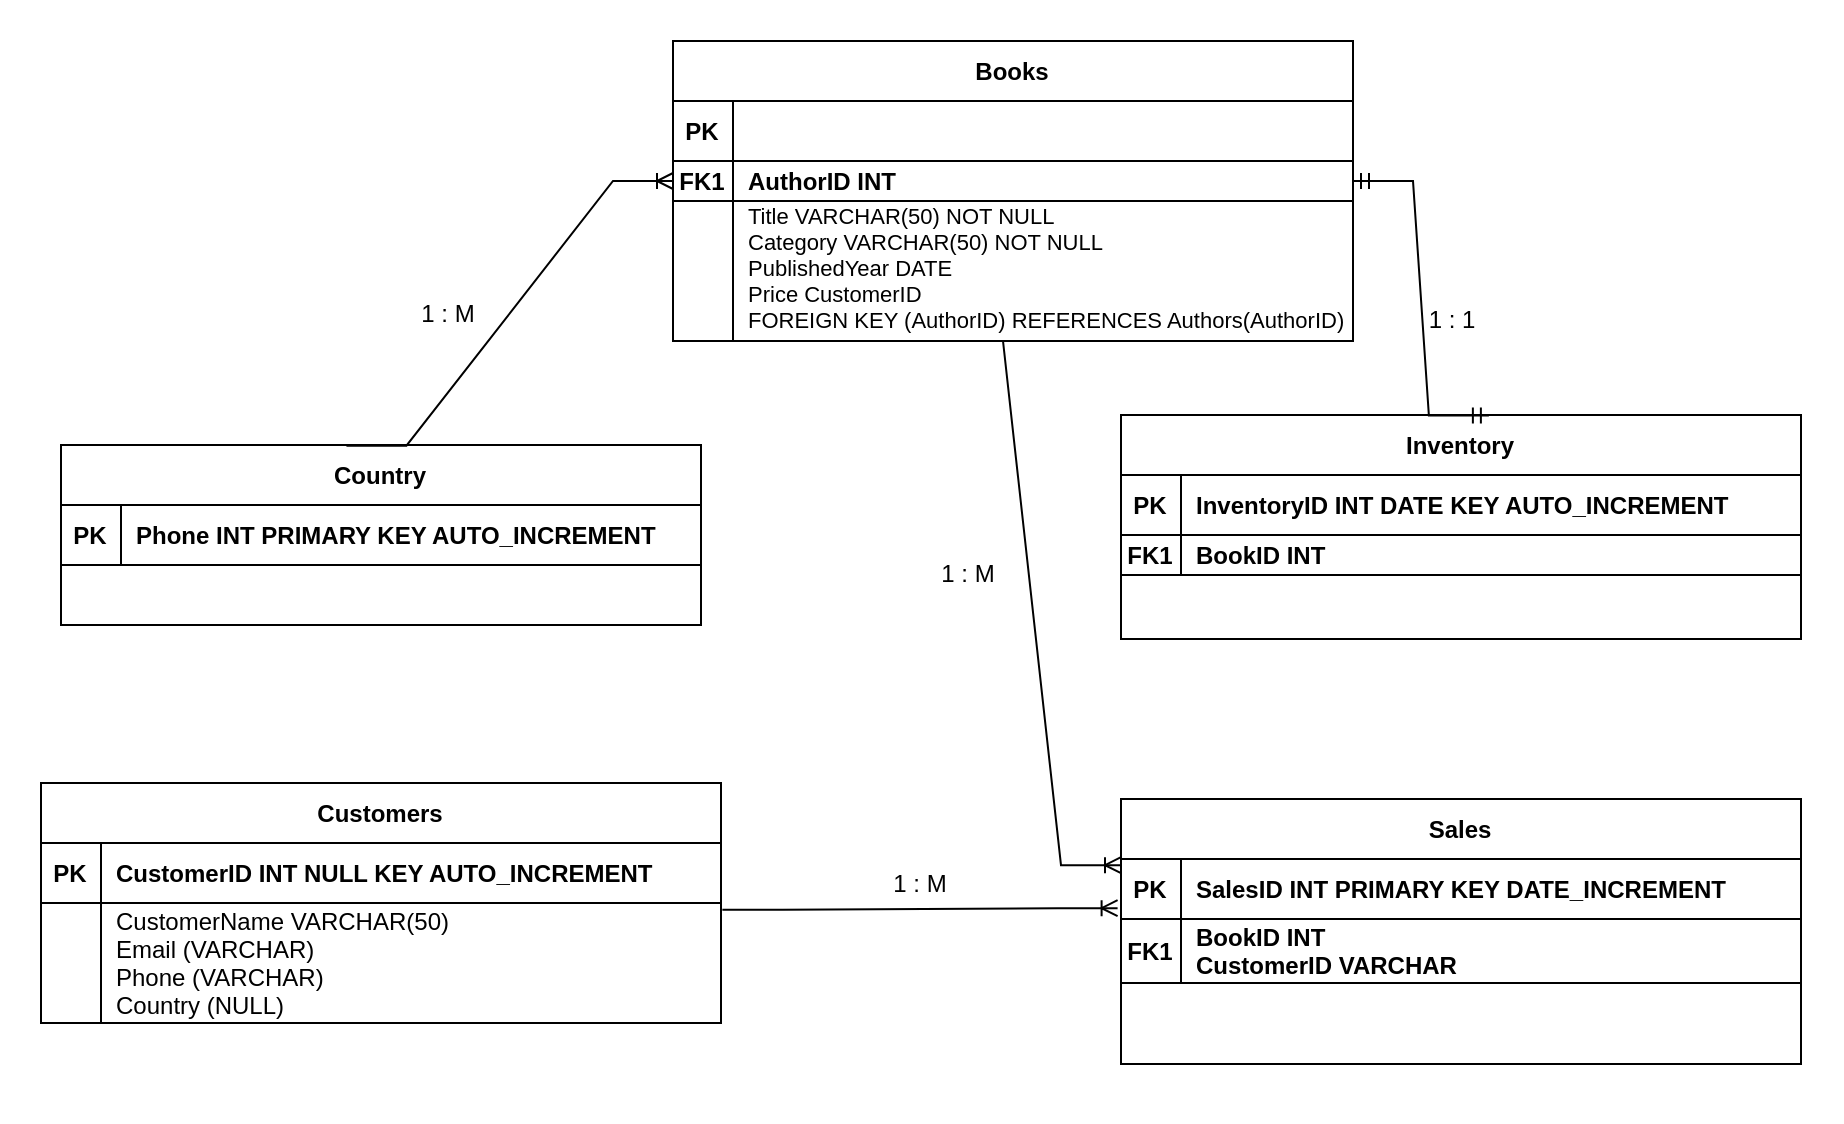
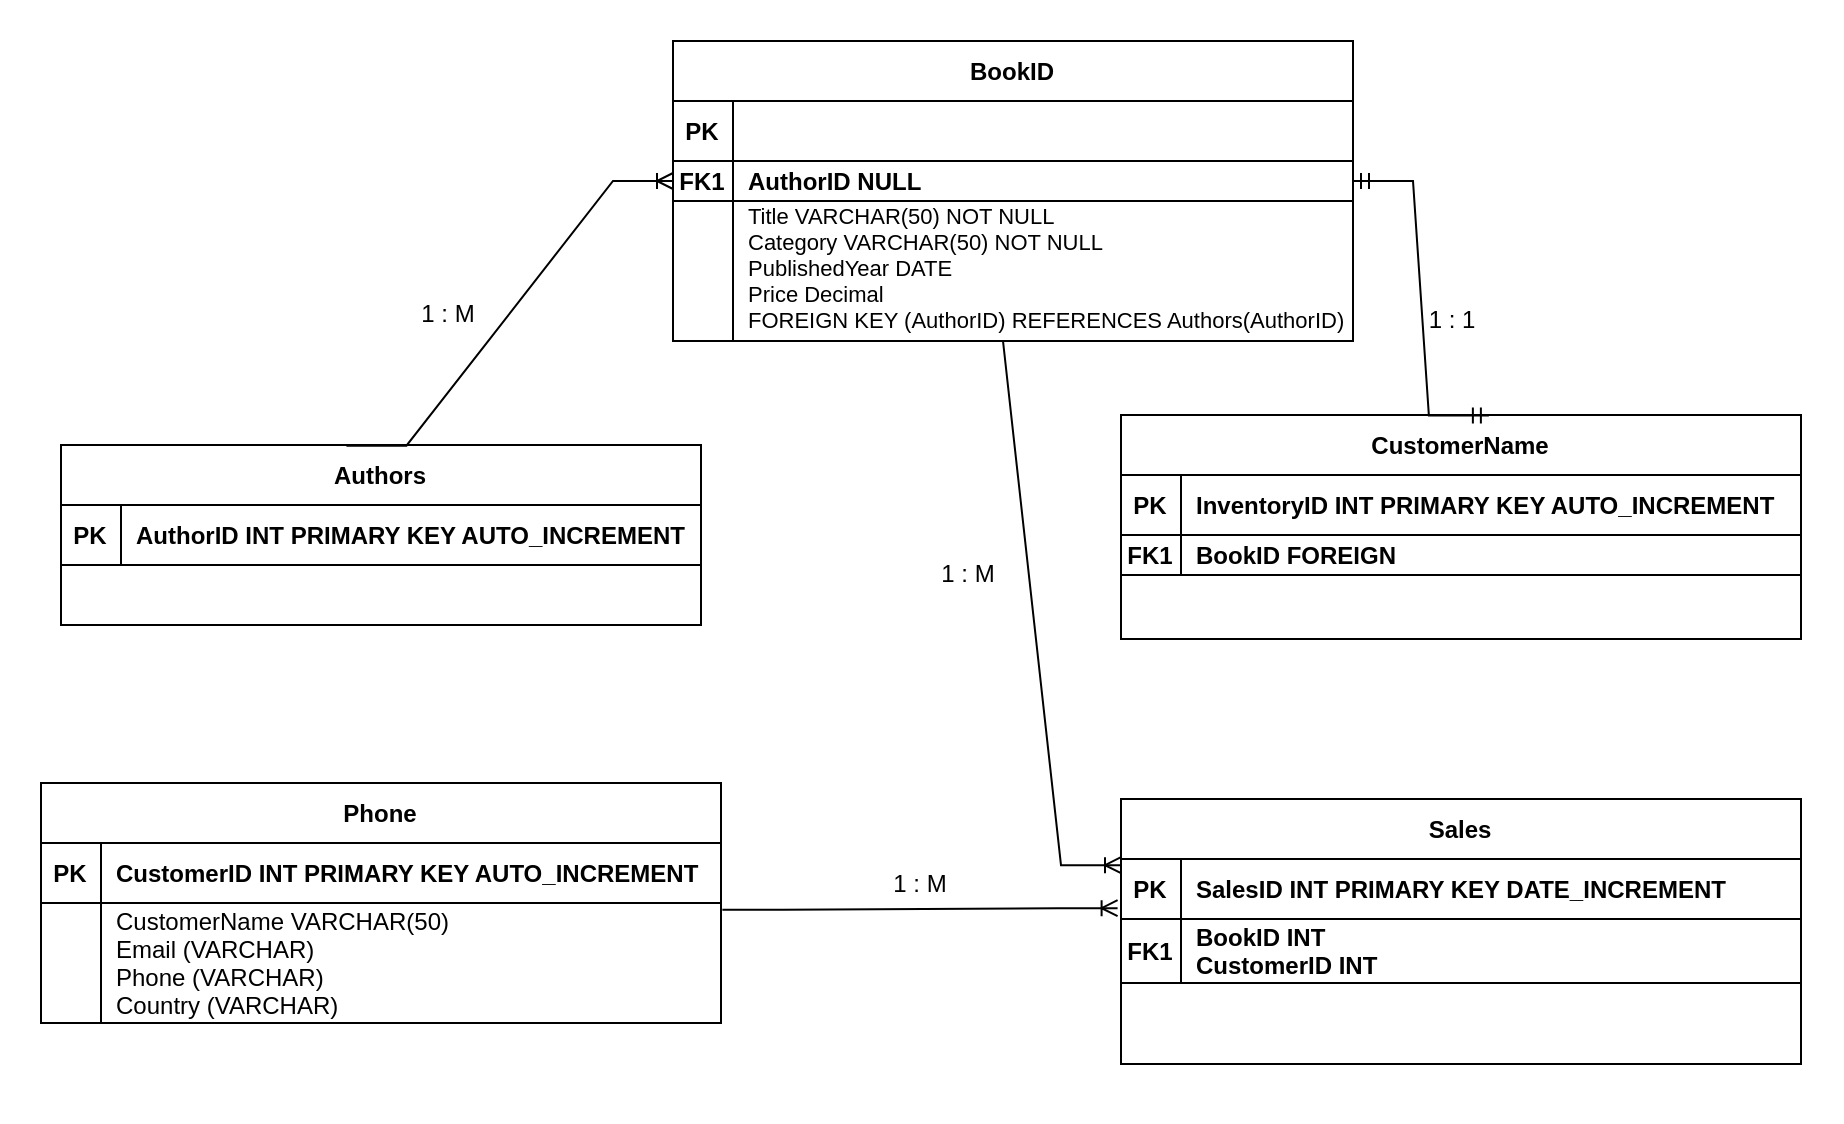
node "Books": label "Books" -> "BookID"
node "AuthorID INT": label "AuthorID INT" -> "AuthorID NULL"
node "Title VARCHAR(50) NOT NULL Category VARCHAR(50) NOT NULL PublishedYear DATE Price CustomerID FOREIGN KEY (AuthorID) REFERENCES Authors(AuthorID)": label "Title VARCHAR(50) NOT NULL Category VARCHAR(50) NOT NULL PublishedYear DATE Price CustomerID FOREIGN KEY (AuthorID) REFERENCES Authors(AuthorID)" -> "Title VARCHAR(50) NOT NULL Category VARCHAR(50) NOT NULL PublishedYear DATE Price Decimal FOREIGN KEY (AuthorID) REFERENCES Authors(AuthorID)"
node "Inventory": label "Inventory" -> "CustomerName"
node "Country": label "Country" -> "Authors"
node "InventoryID INT DATE KEY AUTO_INCREMENT": label "InventoryID INT DATE KEY AUTO_INCREMENT" -> "InventoryID INT PRIMARY KEY AUTO_INCREMENT"
node "Phone INT PRIMARY KEY AUTO_INCREMENT": label "Phone INT PRIMARY KEY AUTO_INCREMENT" -> "AuthorID INT PRIMARY KEY AUTO_INCREMENT"
node "BookID INT": label "BookID INT" -> "BookID FOREIGN"
node "Customers": label "Customers" -> "Phone"
node "CustomerID INT NULL KEY AUTO_INCREMENT": label "CustomerID INT NULL KEY AUTO_INCREMENT" -> "CustomerID INT PRIMARY KEY AUTO_INCREMENT"
node "CustomerName VARCHAR(50) Email (VARCHAR) Phone (VARCHAR) Country (NULL)": label "CustomerName VARCHAR(50) Email (VARCHAR) Phone (VARCHAR) Country (NULL)" -> "CustomerName VARCHAR(50) Email (VARCHAR) Phone (VARCHAR) Country (VARCHAR)"
node "BookID INT CustomerID VARCHAR": label "BookID INT CustomerID VARCHAR" -> "BookID INT CustomerID INT"
